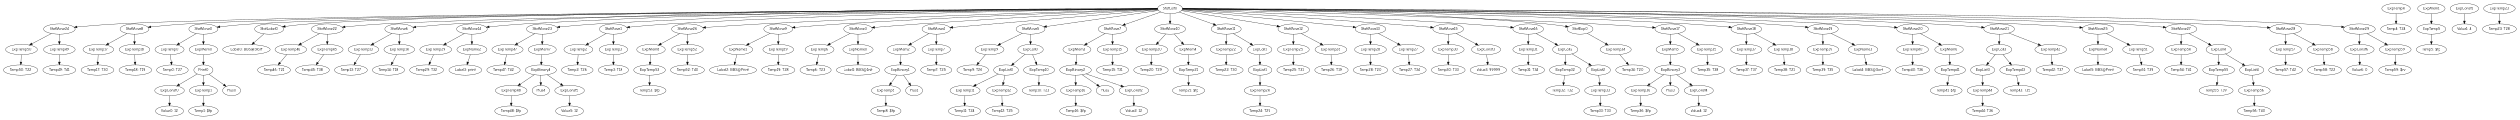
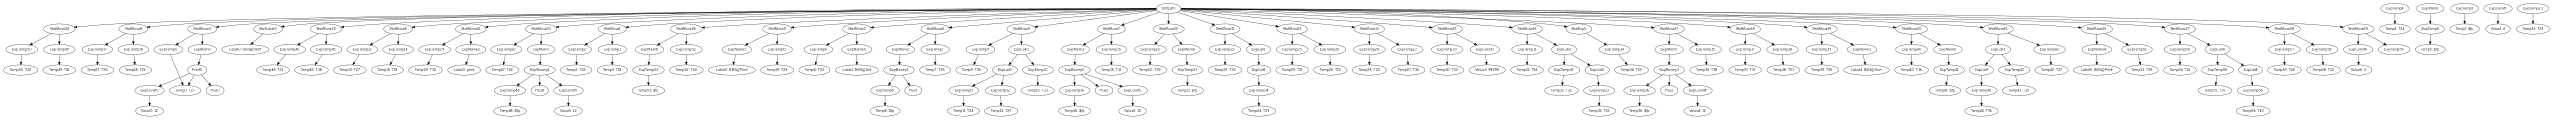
node "Temp59: $rv": removed
edge "Print0" -> "ExpTemp1": now "Print0" -> "Temp0: T27"
